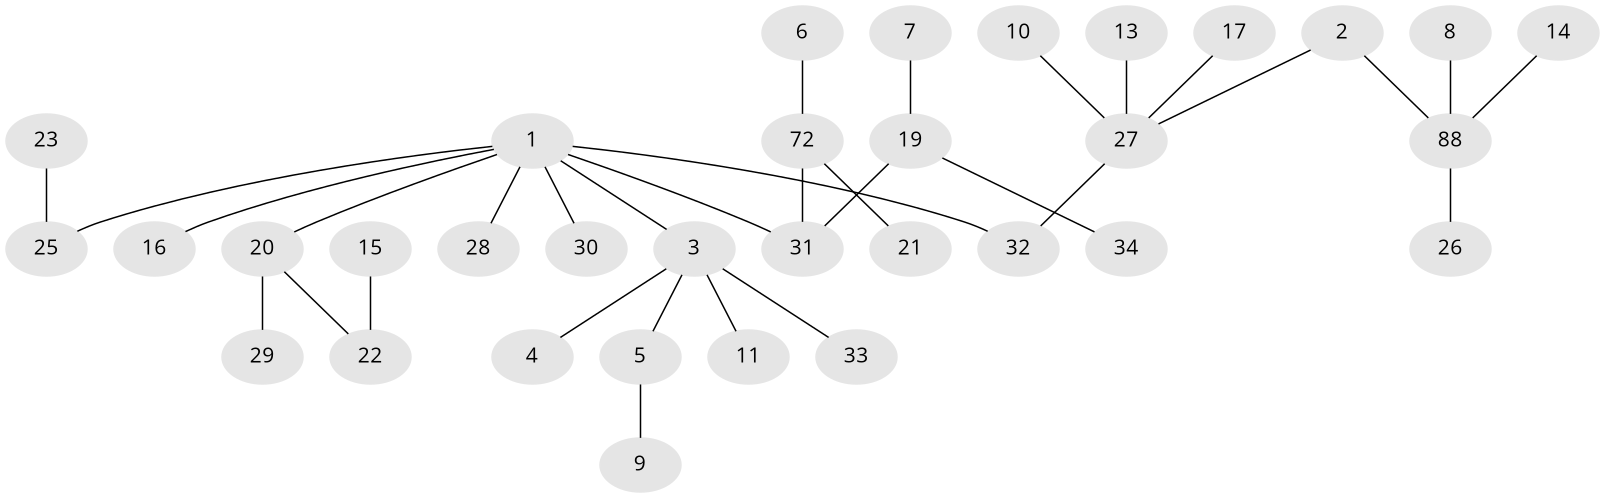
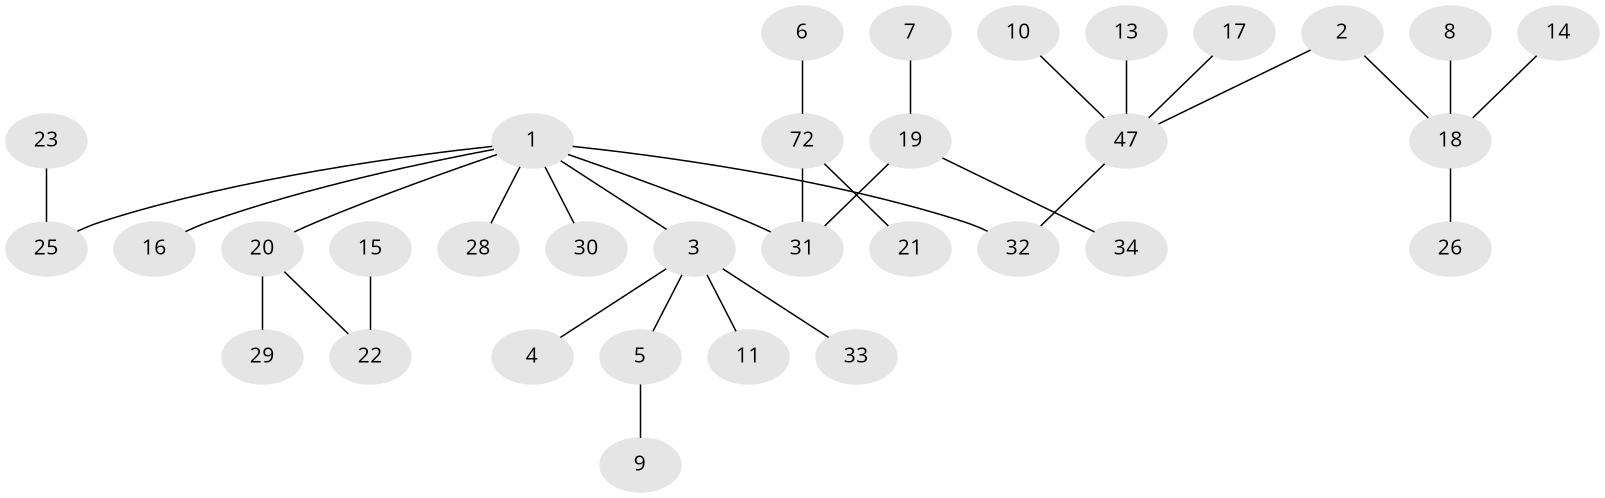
node "27": label "27" -> "47"
node "88": label "88" -> "18"
